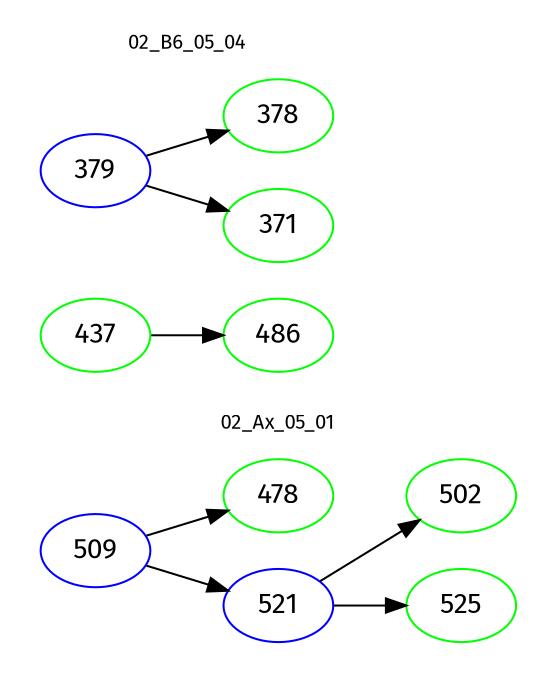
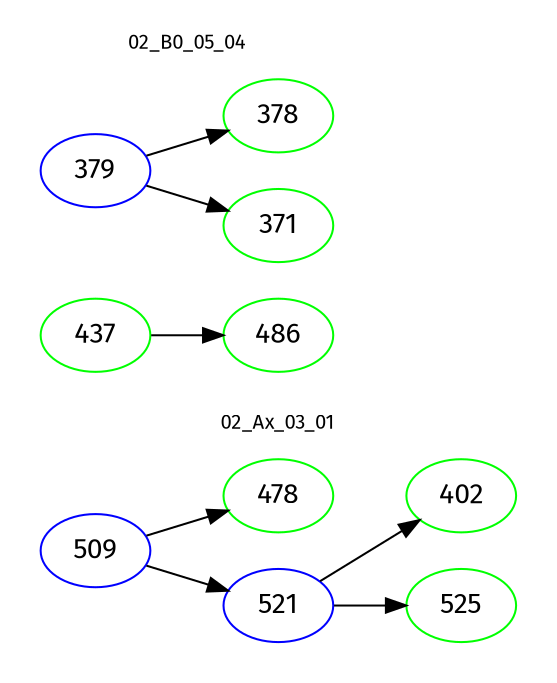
cluster "02_B6_05_04": label "02_B6_05_04" -> "02_B0_05_04"
cluster "02_Ax_05_01": label "02_Ax_05_01" -> "02_Ax_03_01"
node "502": label "502" -> "402"
